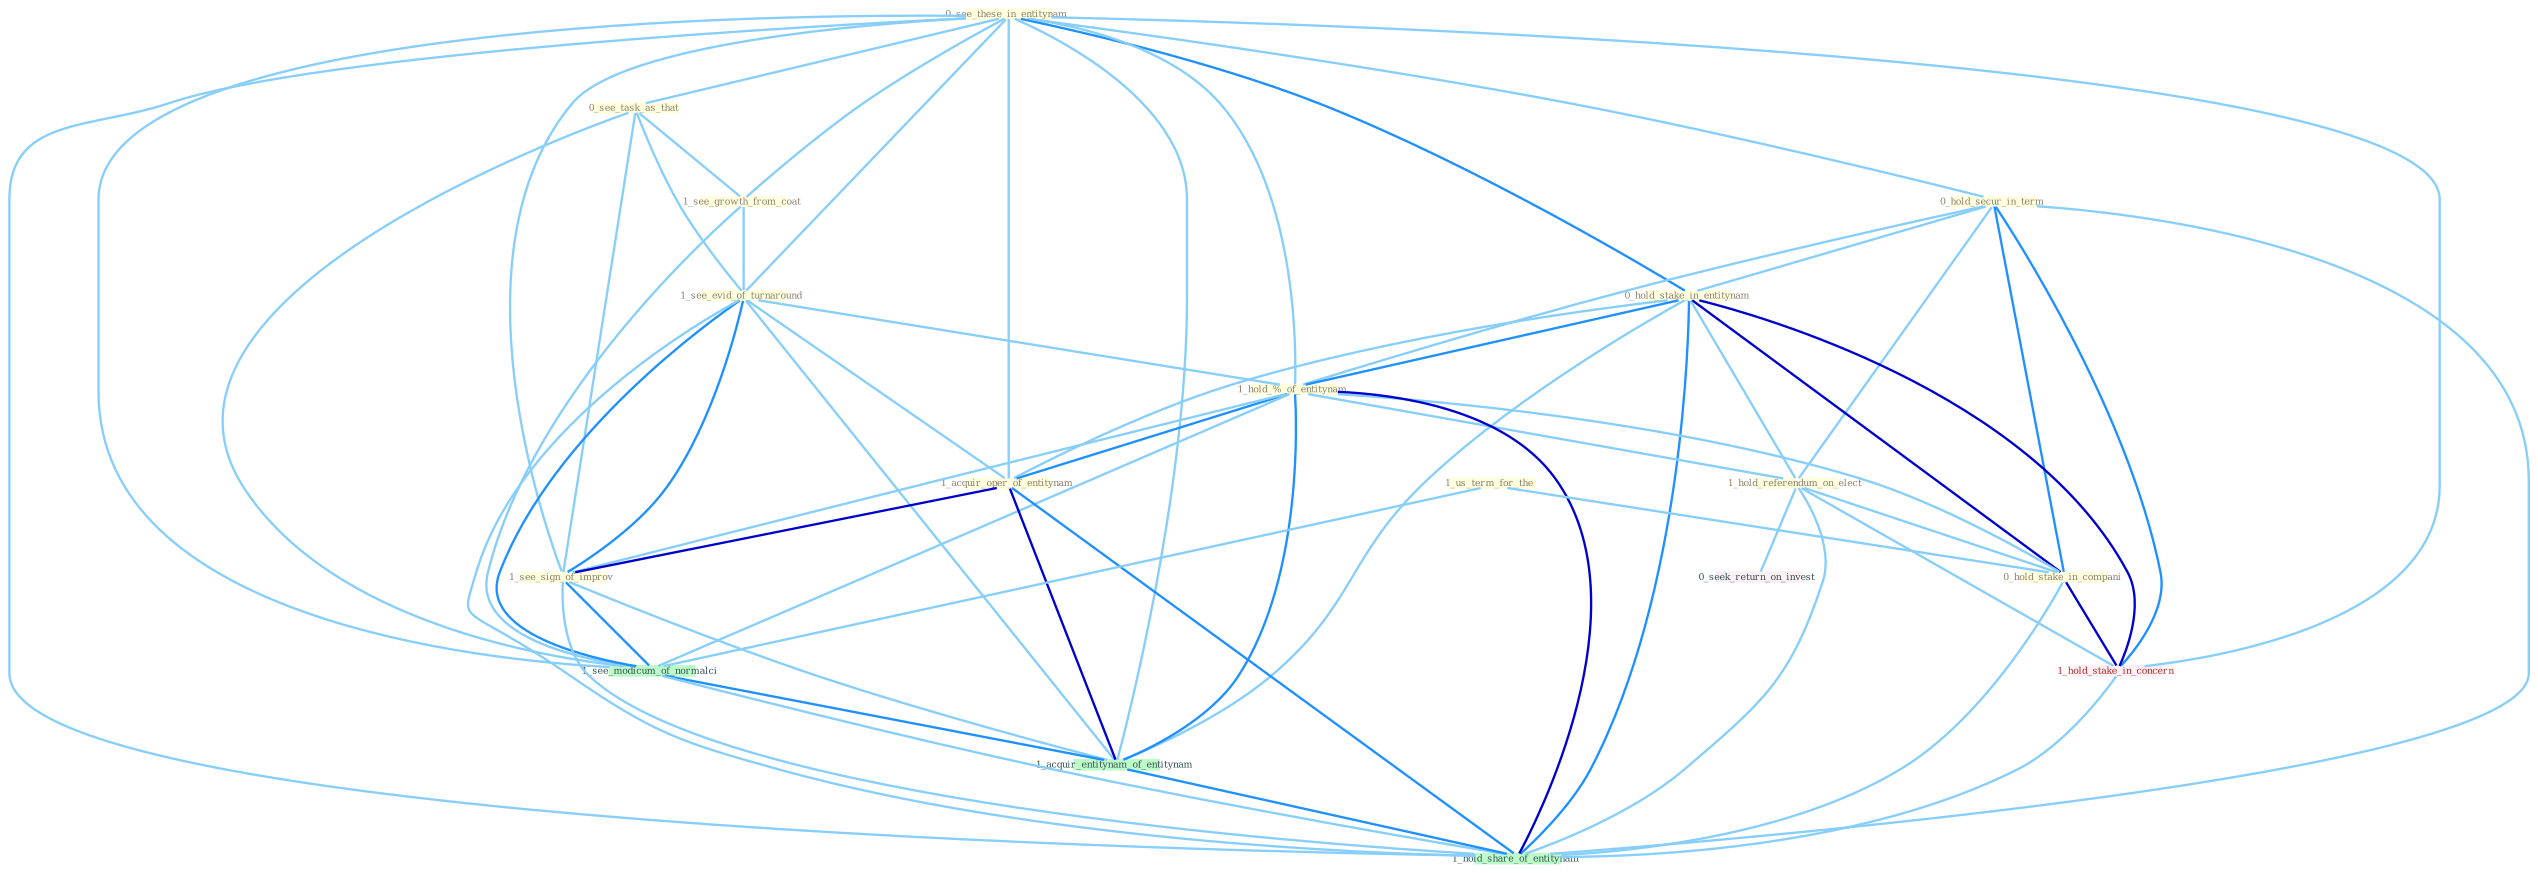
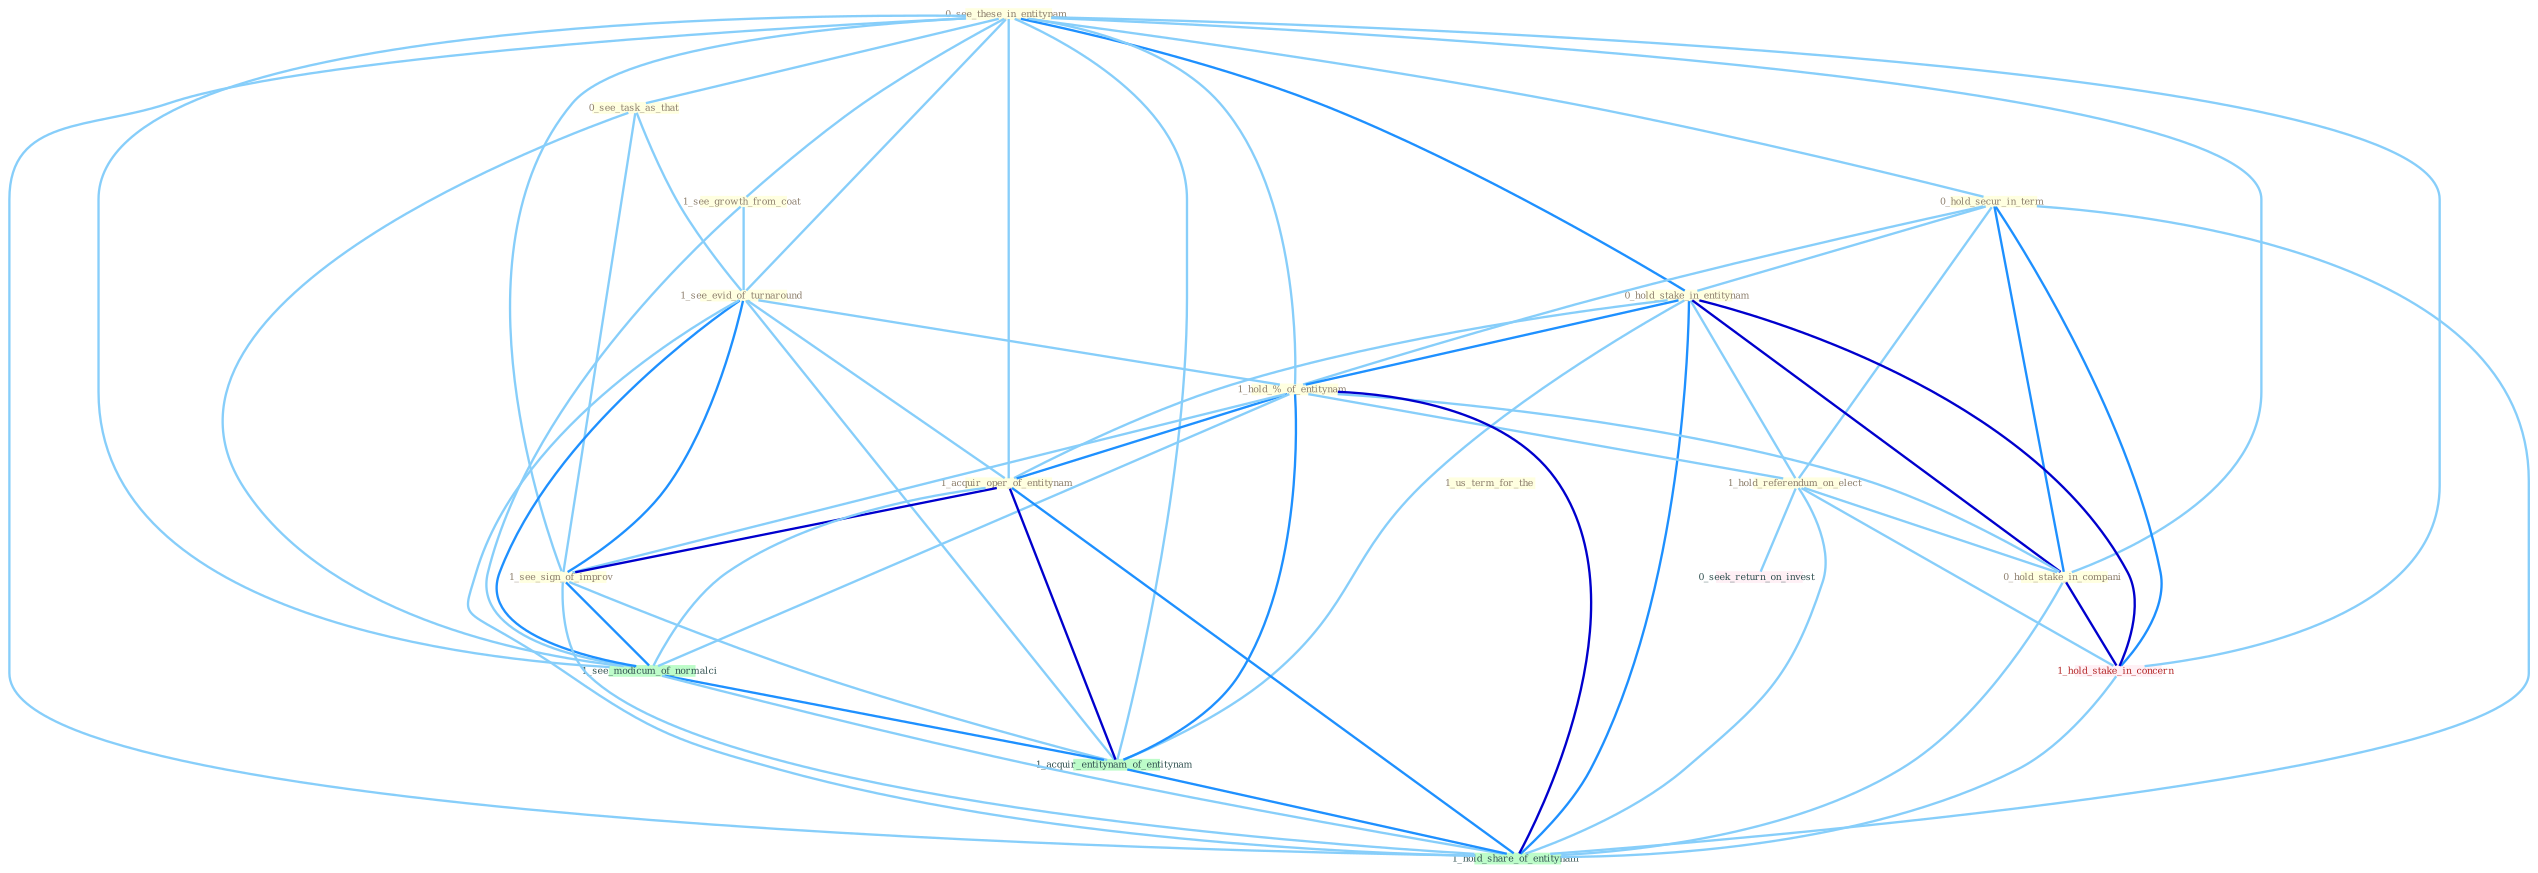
edge "0_see_task_as_that" -- "1_see_growth_from_coat": removed
edge "1_us_term_for_the" -- "0_hold_stake_in_compani": now "0_see_these_in_entitynam" -- "0_hold_stake_in_compani"
edge "1_us_term_for_the" -- "1_see_modicum_of_normalci": now "1_acquir_oper_of_entitynam" -- "1_see_modicum_of_normalci"
